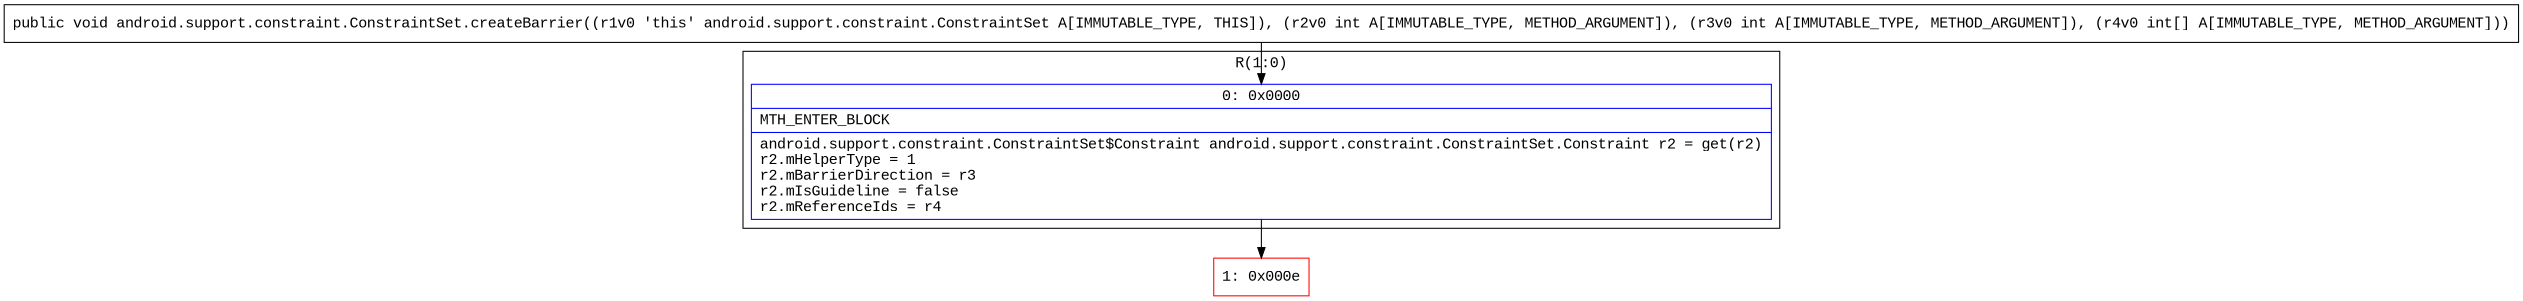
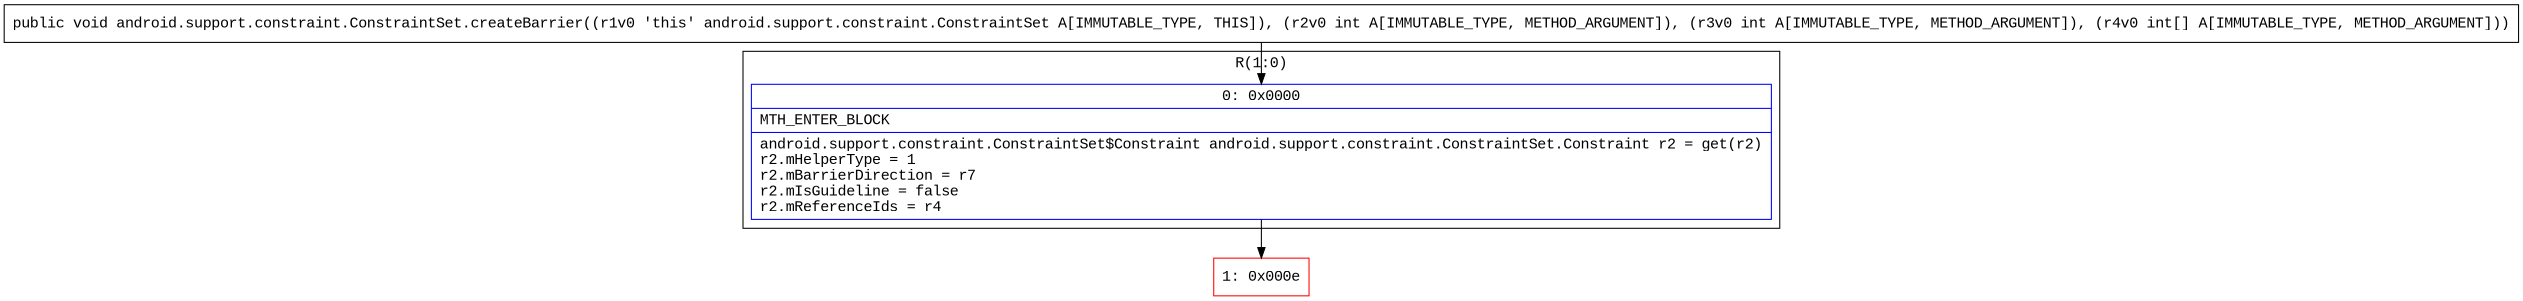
node "0: 0x0000": text "r2.mBarrierDirection = r3" -> "r2.mBarrierDirection = r7"
